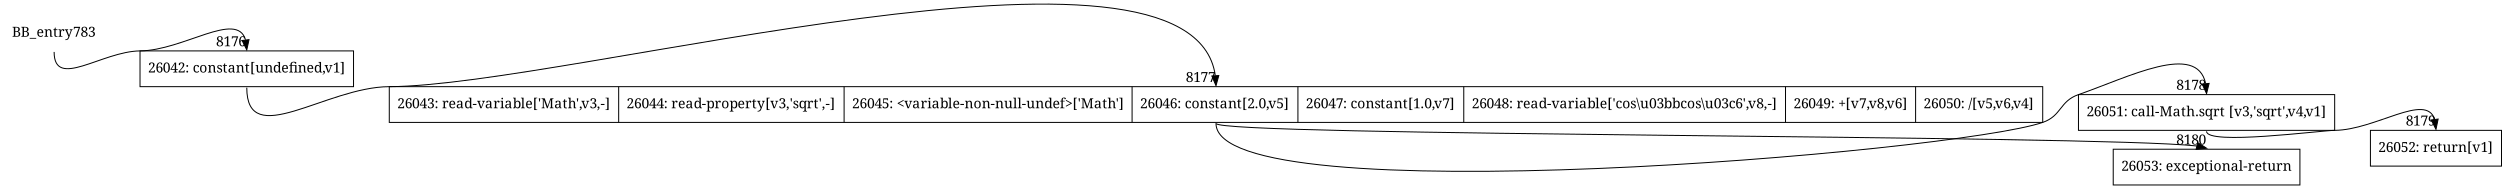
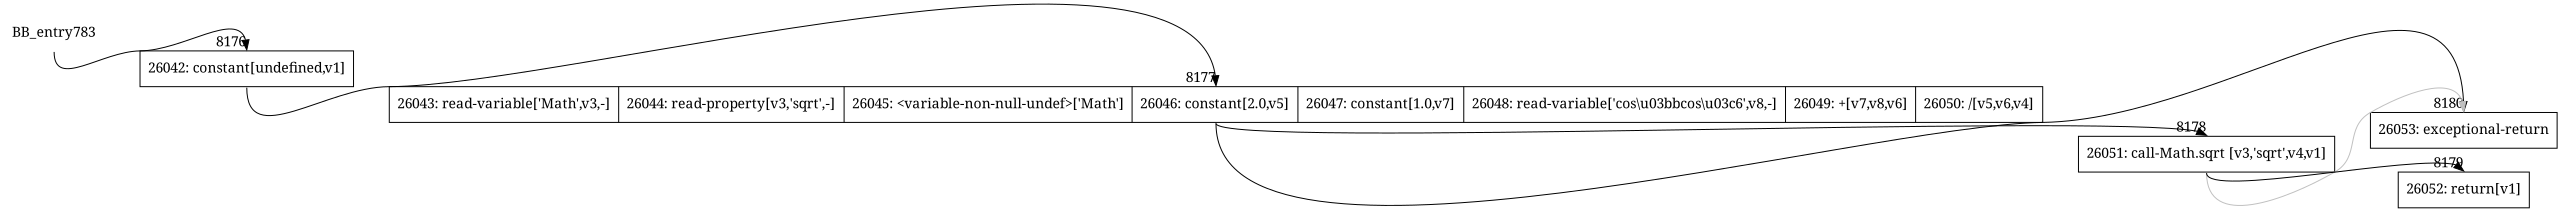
edge "26051: call-Math.sqrt [v3,'sqrt',v4,v1]" -> "26053: exceptional-return": added
